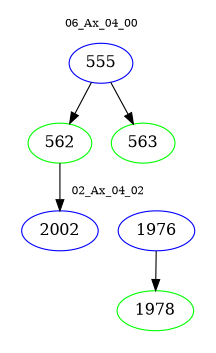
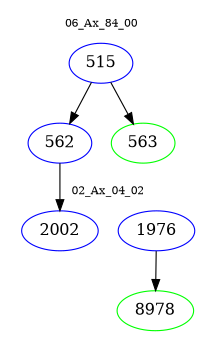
cluster "06_Ax_04_00": label "06_Ax_04_00" -> "06_Ax_84_00"
node "555": label "555" -> "515"
node "562": color green -> blue
node "1978": label "1978" -> "8978"
